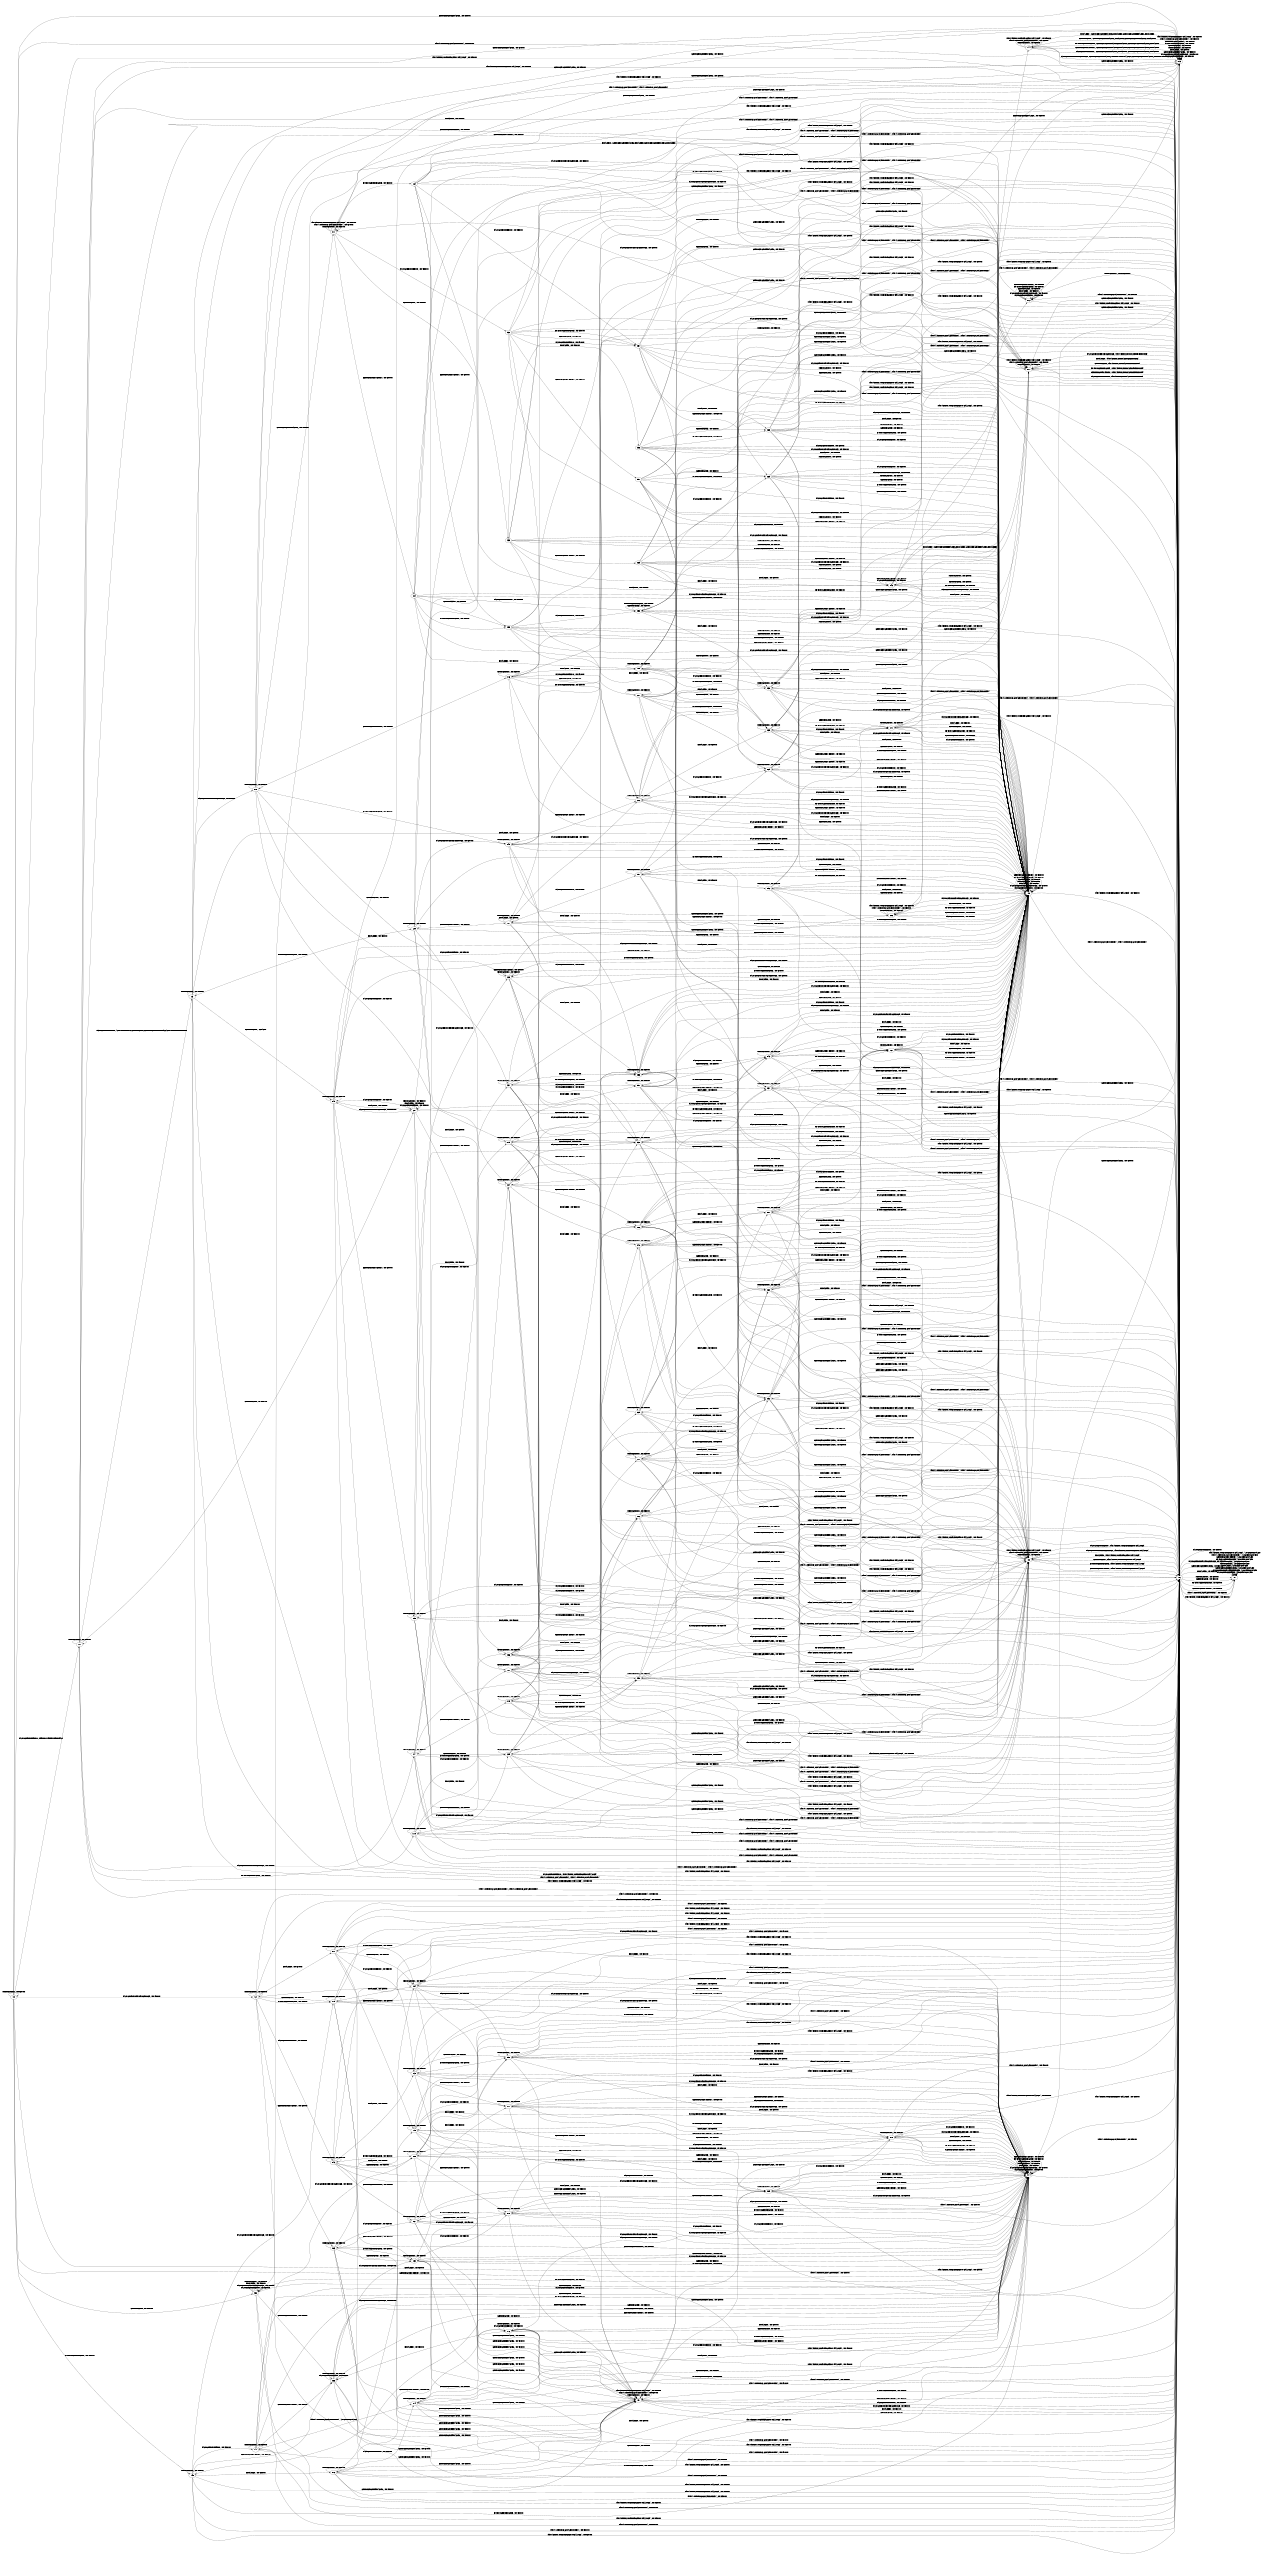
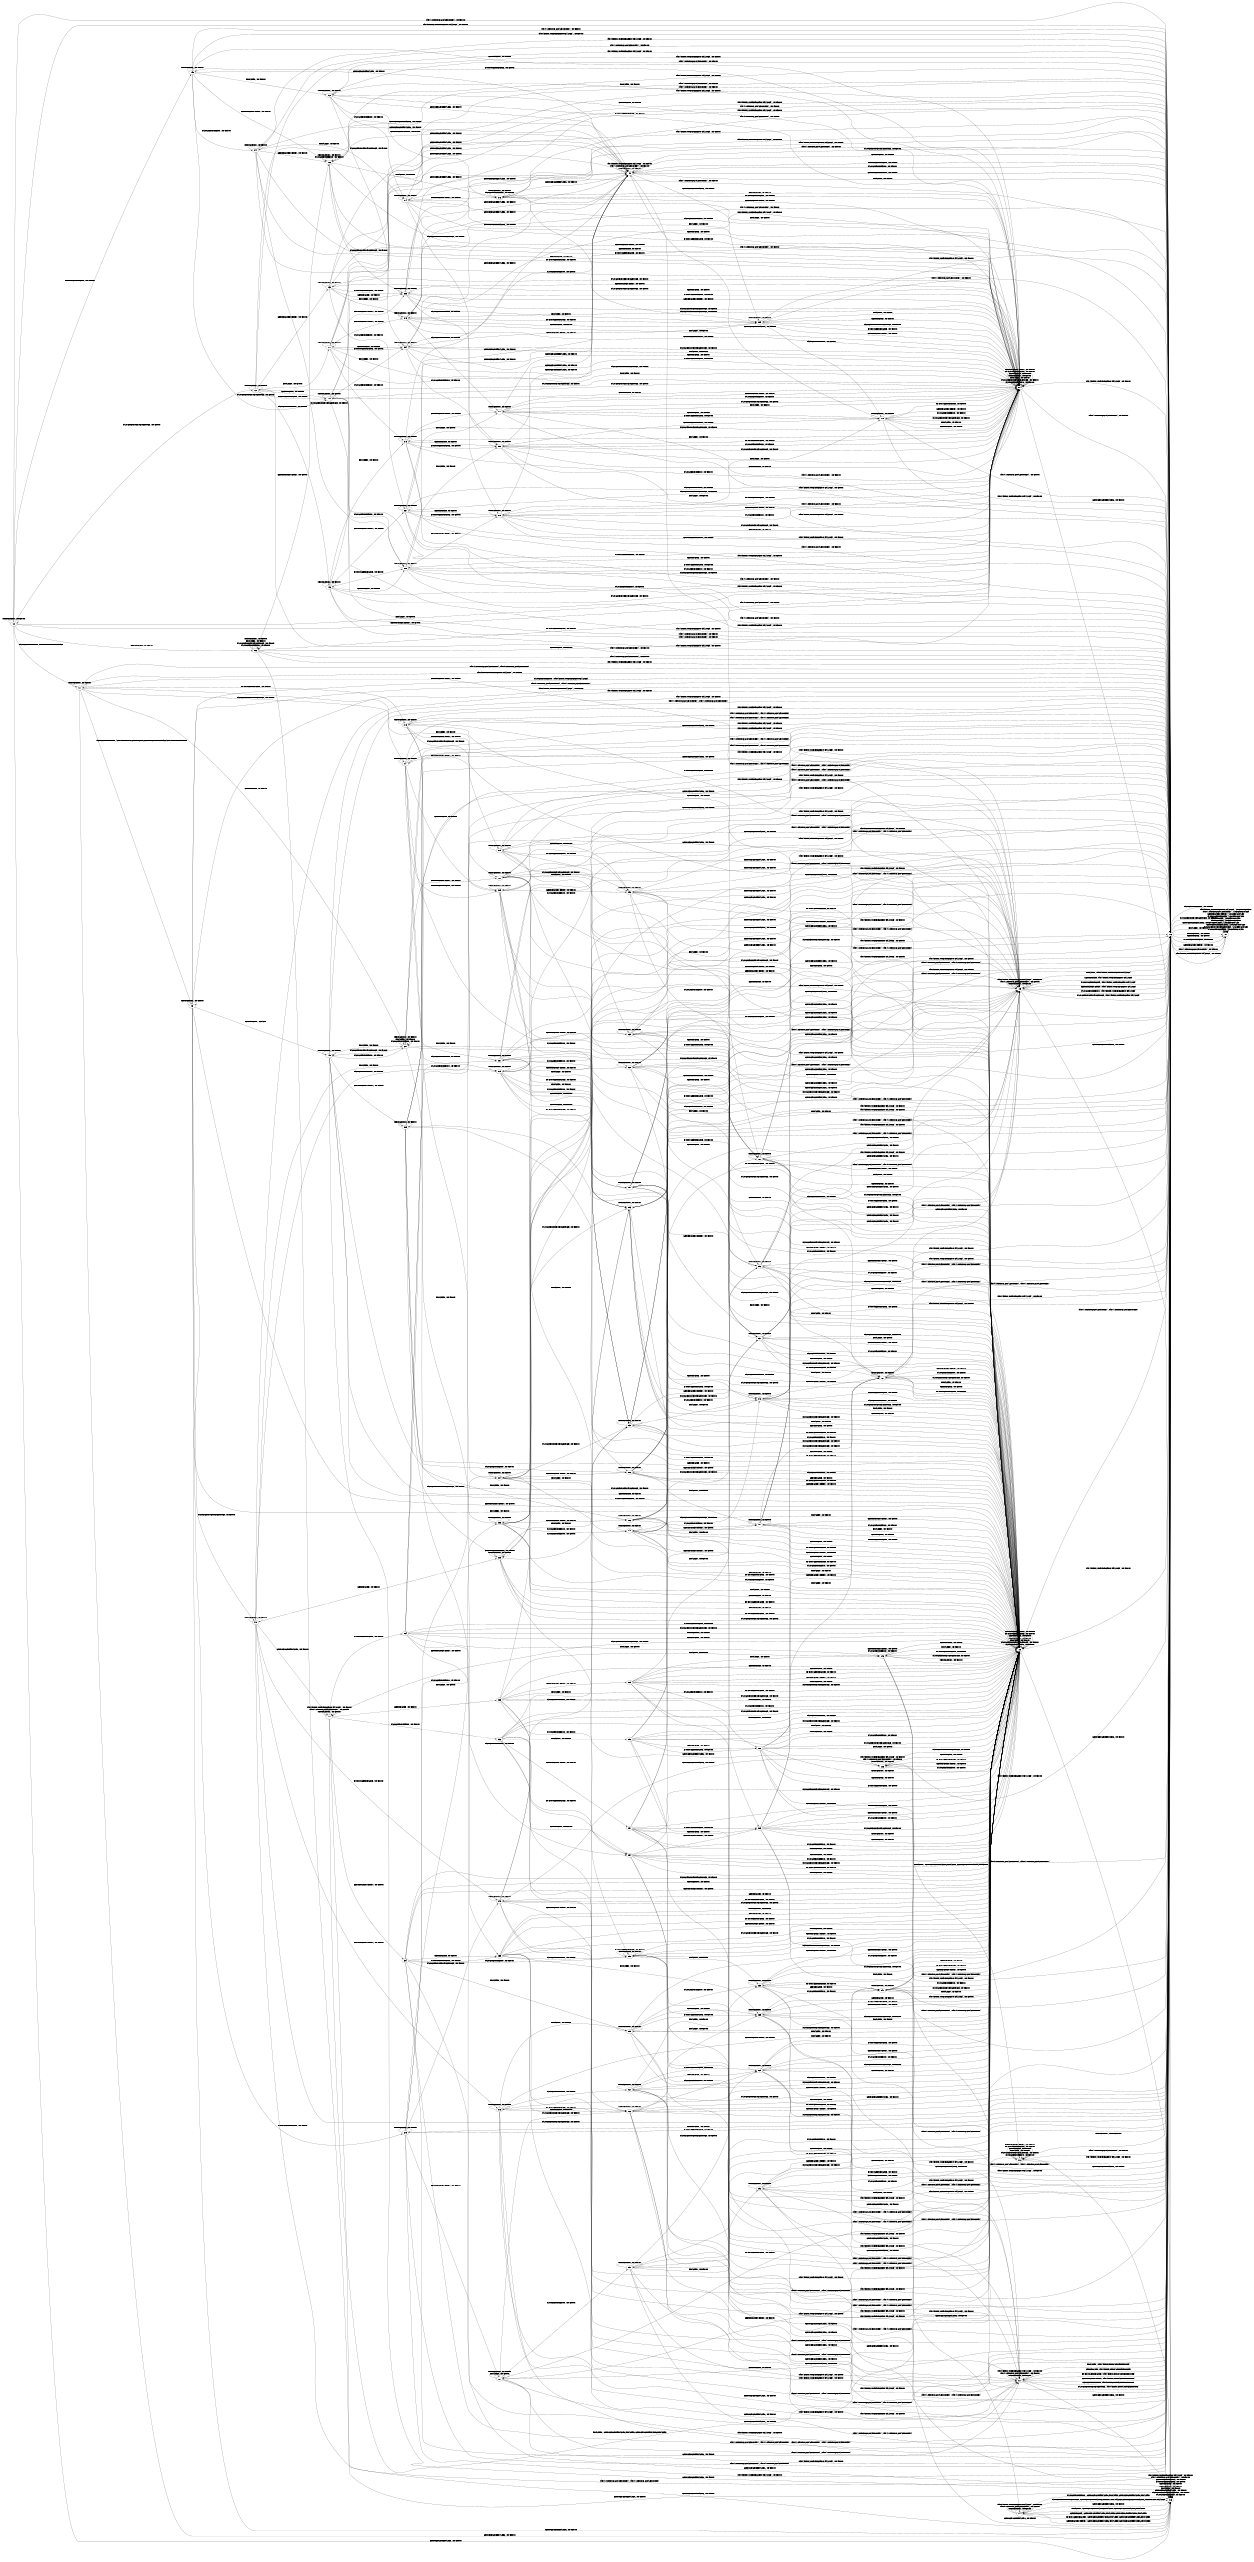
edge "s24" -> "s17": now "s59" -> "s17"
edge "s54" -> "s68": now "s20" -> "s68"
edge "s79" -> "s88": added, label "RSA_CLIENT_HELLO / TIMEOUT"
edge "s80" -> "s82": now "s80" -> "s58"
edge "s47" -> "s74": label "Alert(WARNING,CLOSE_NOTIFY) / SOCKET_CLOSED" -> "FINISHED / TIMEOUT"
